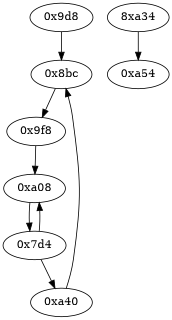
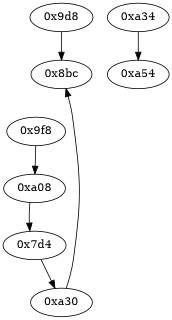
node "8xa34": label "8xa34" -> "0xa34"
edge "0x8bc" -> "0x9f8": removed
edge "0x7d4" -> "0xa08": removed
node "0xa40": label "0xa40" -> "0xa30"
